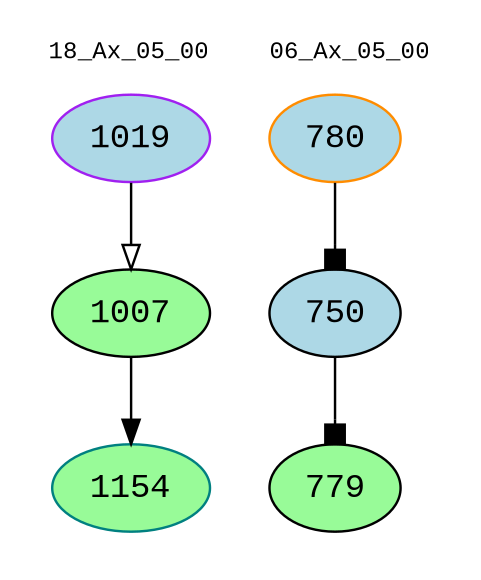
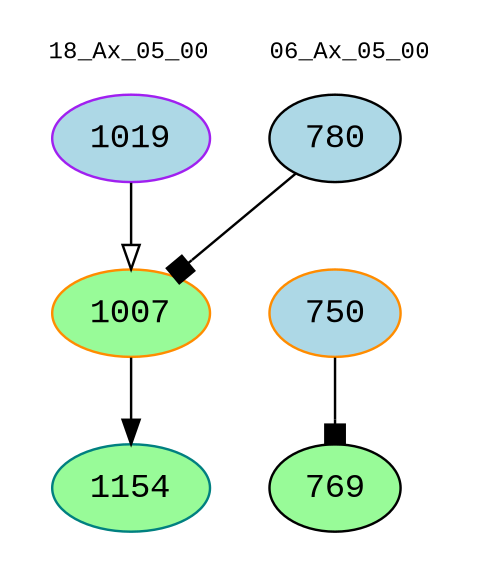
node "780": color darkorange -> black
edge "780" -> "750": now "780" -> "1007"
node "1007": color black -> darkorange
node "750": color black -> darkorange
node "779": label "779" -> "769"
